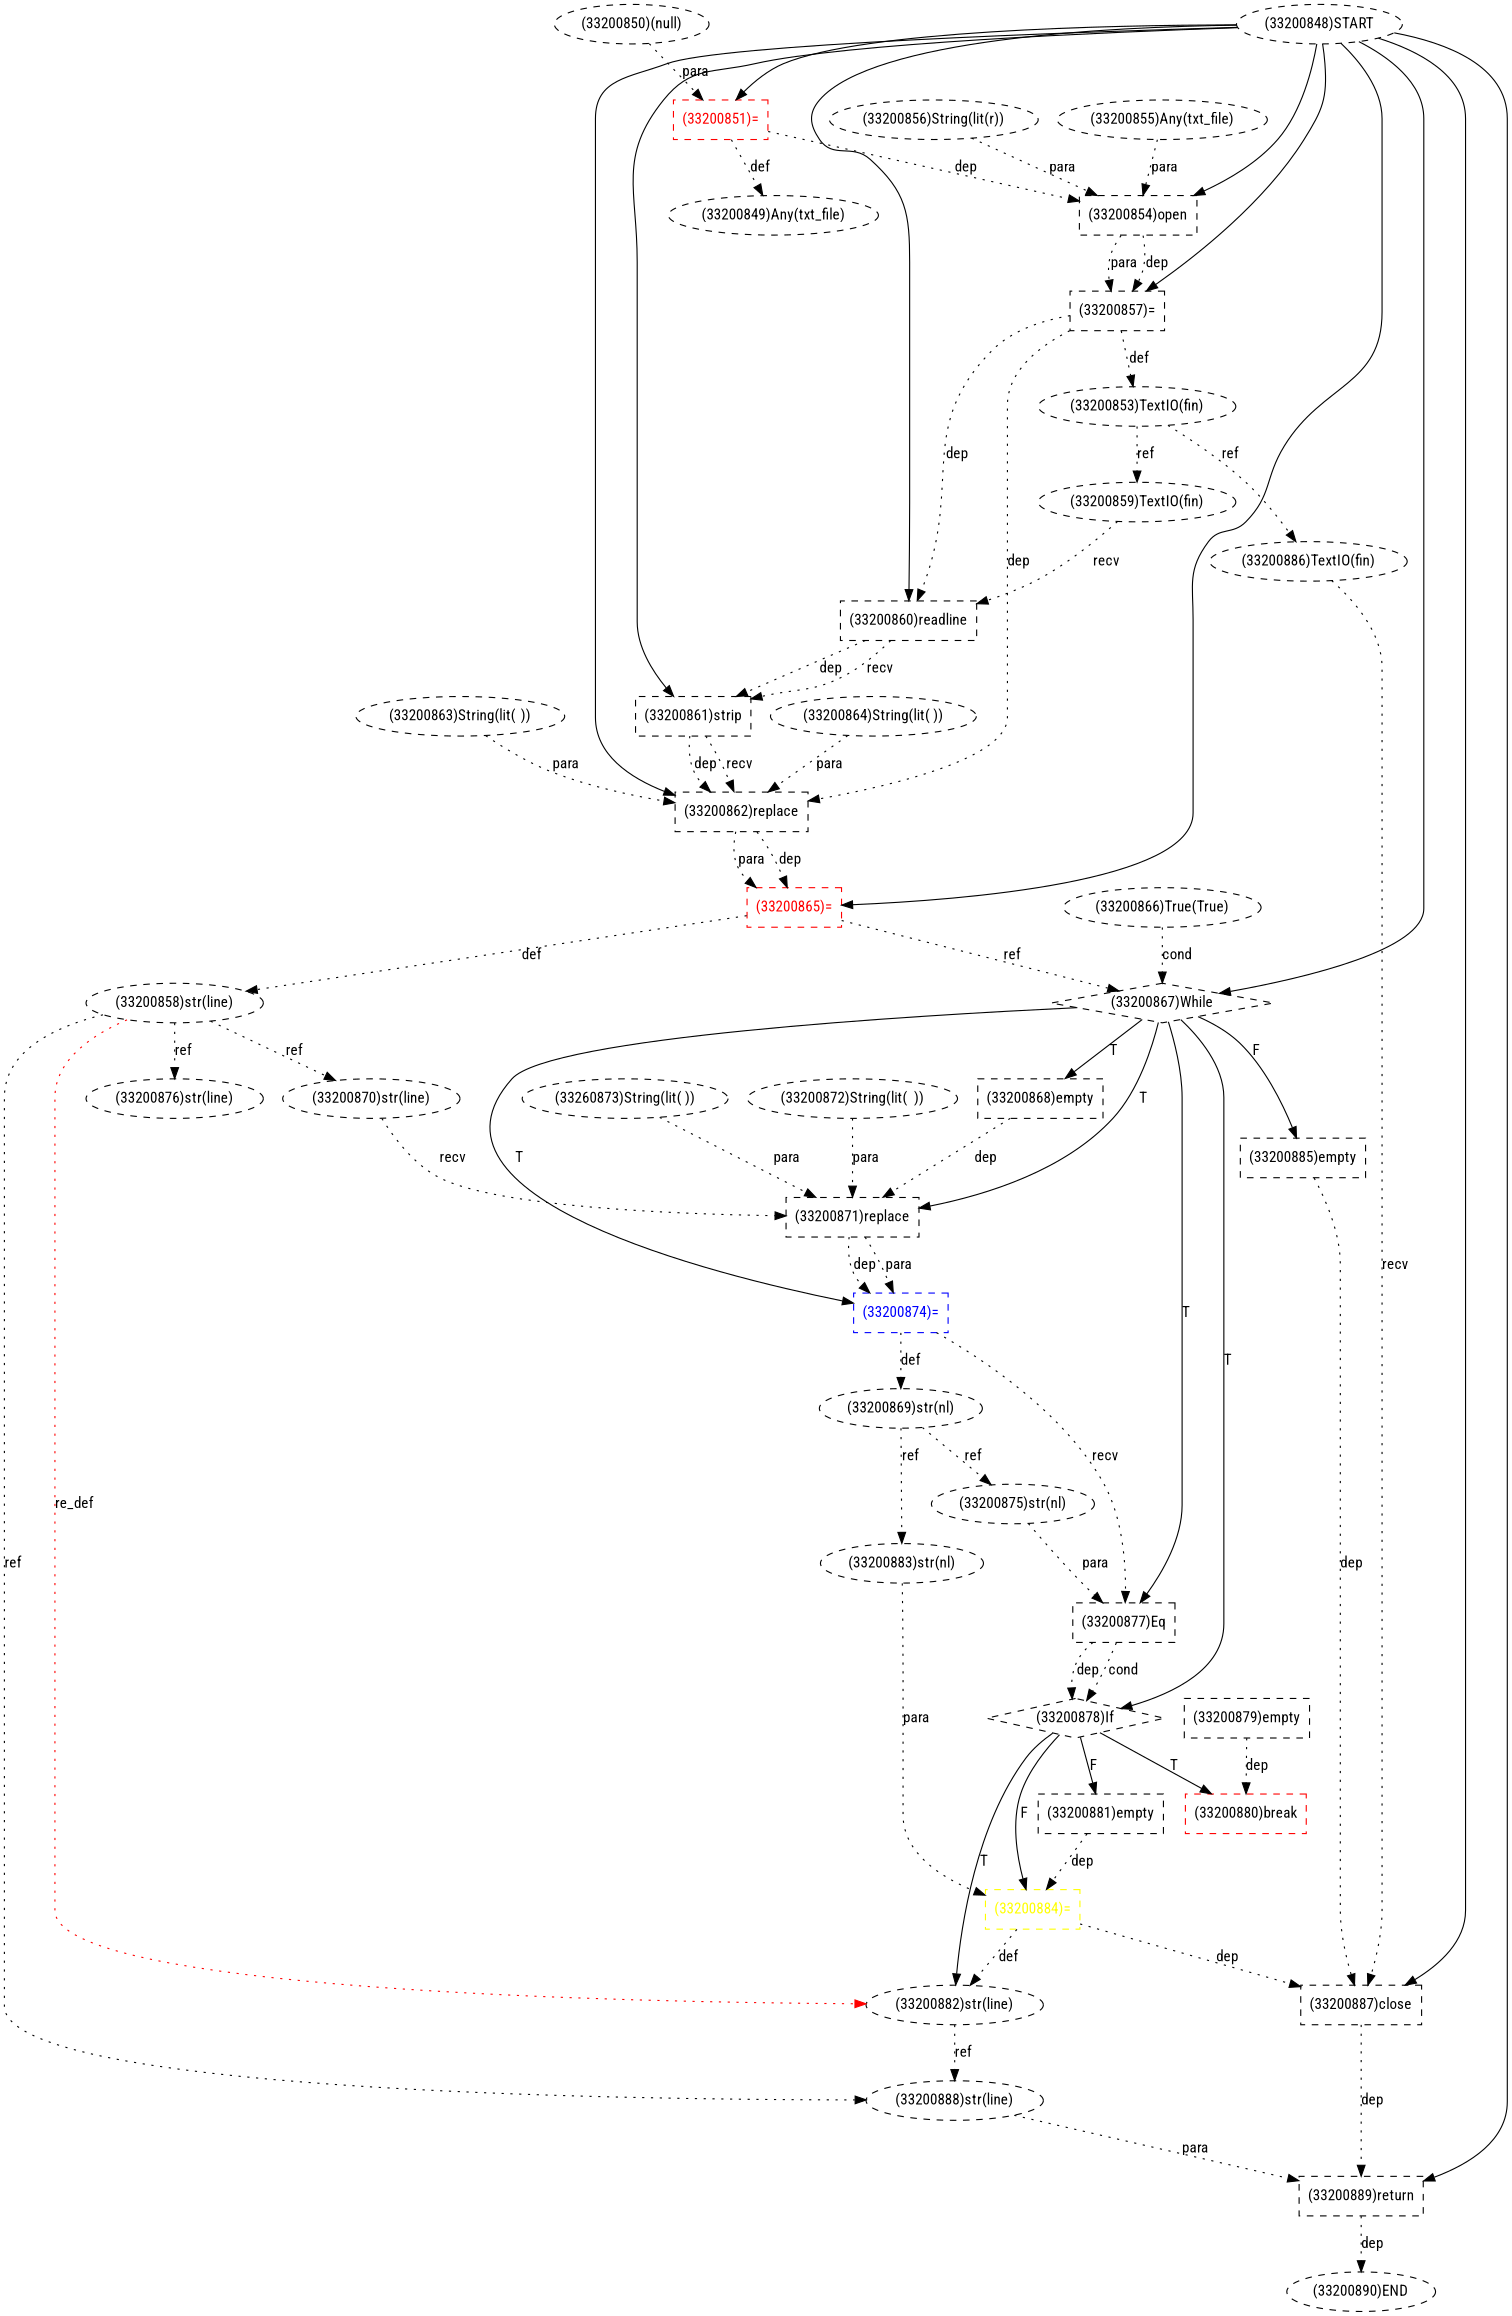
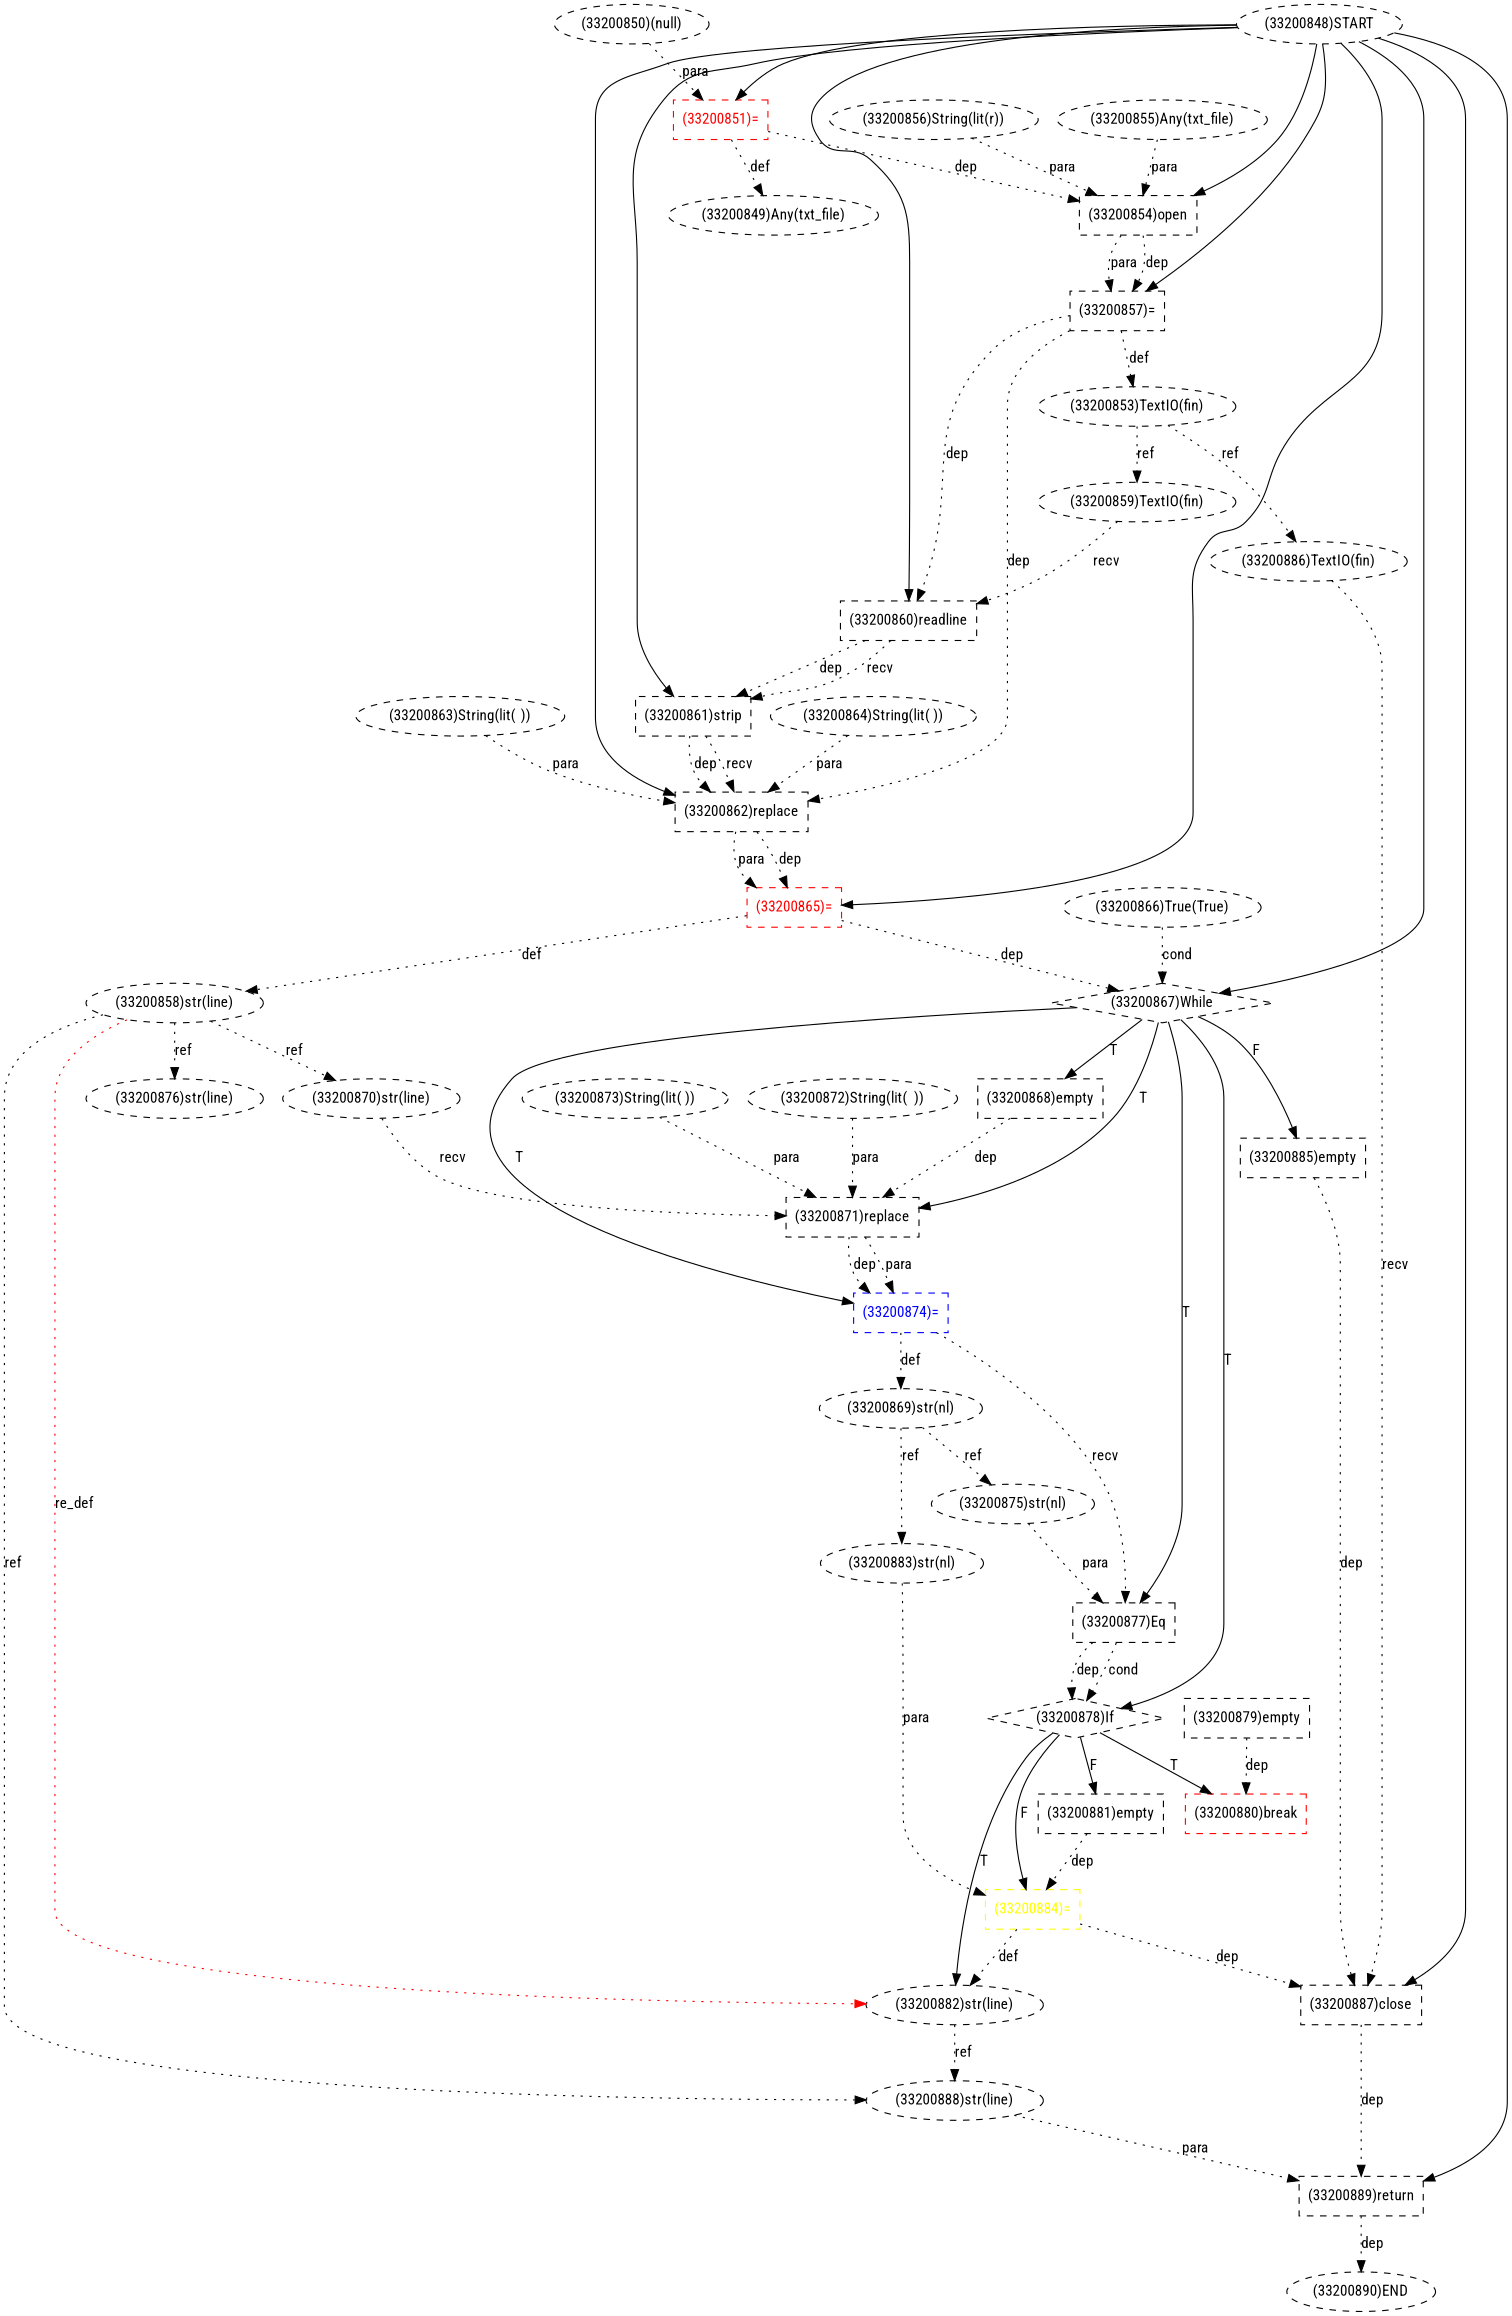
edge "(33200865)=" -> "(33200867)While": label "ref" -> "dep"
node "(33260873)String(lit( ))": label "(33260873)String(lit( ))" -> "(33200873)String(lit( ))"
